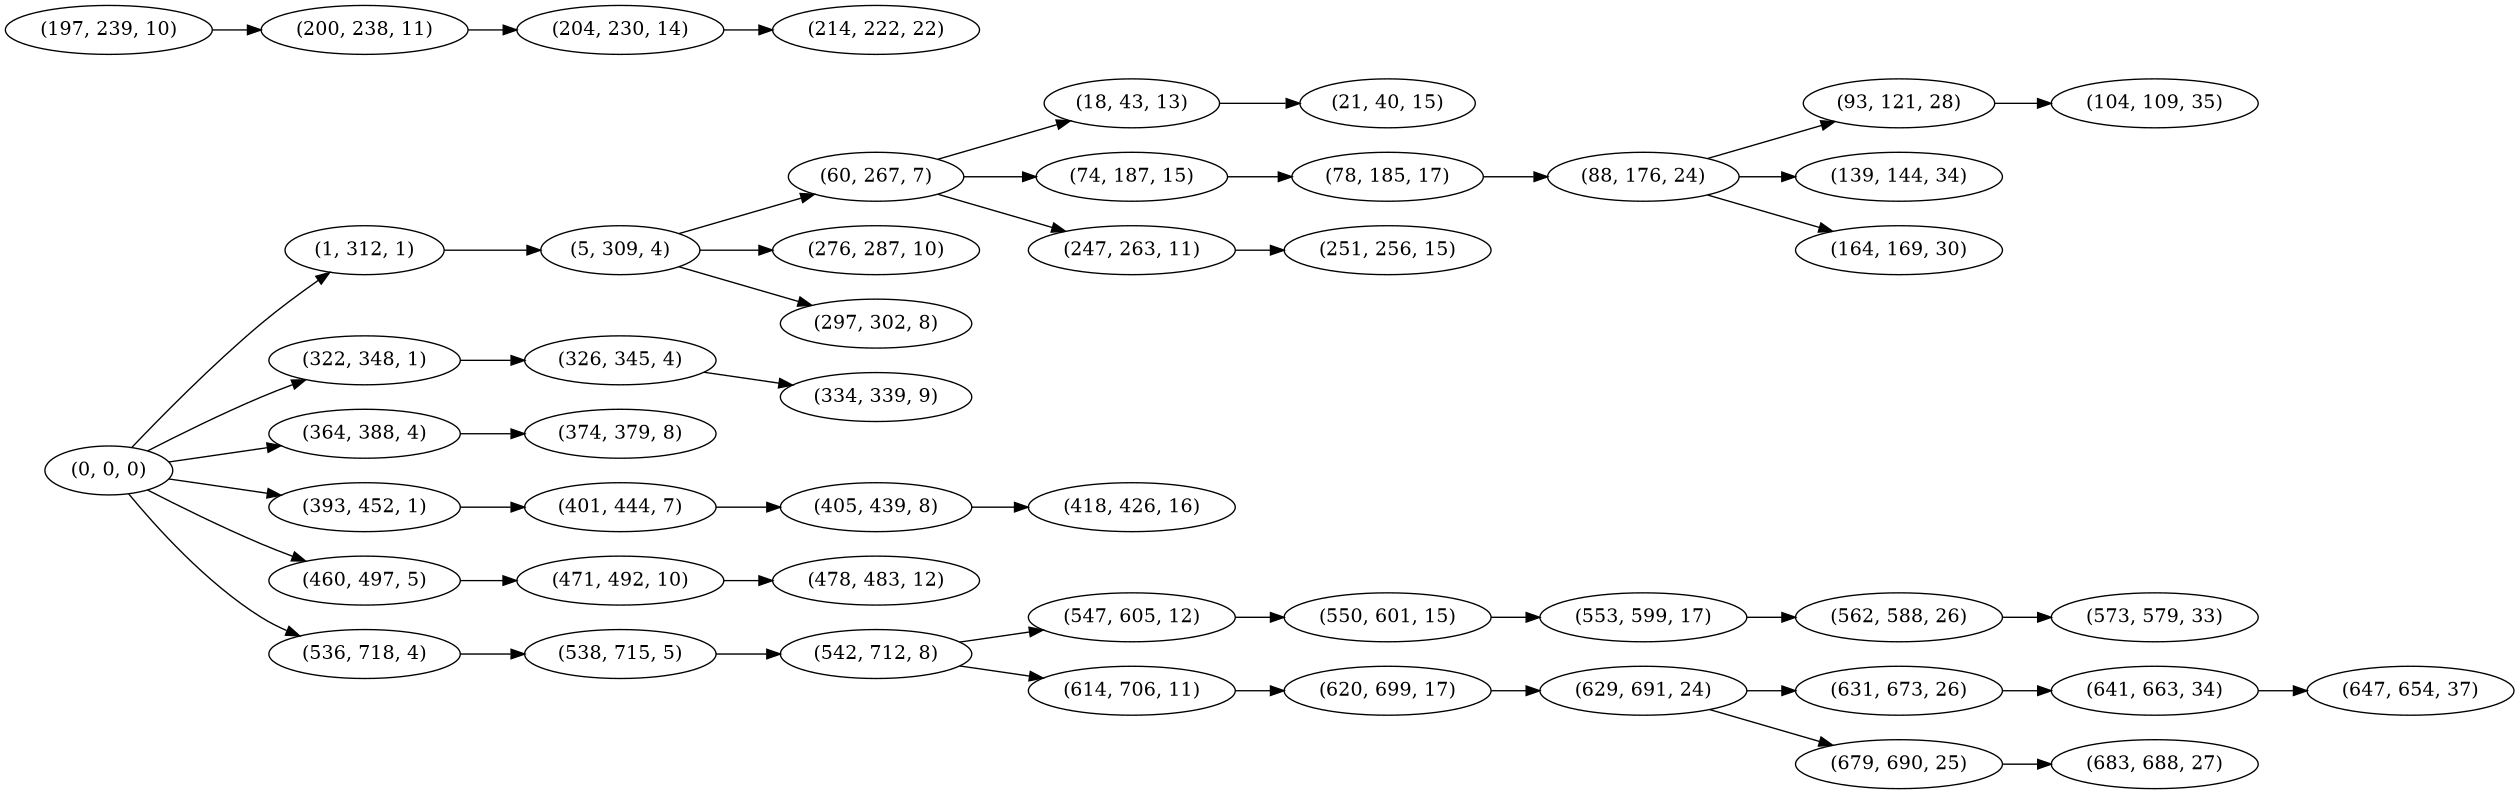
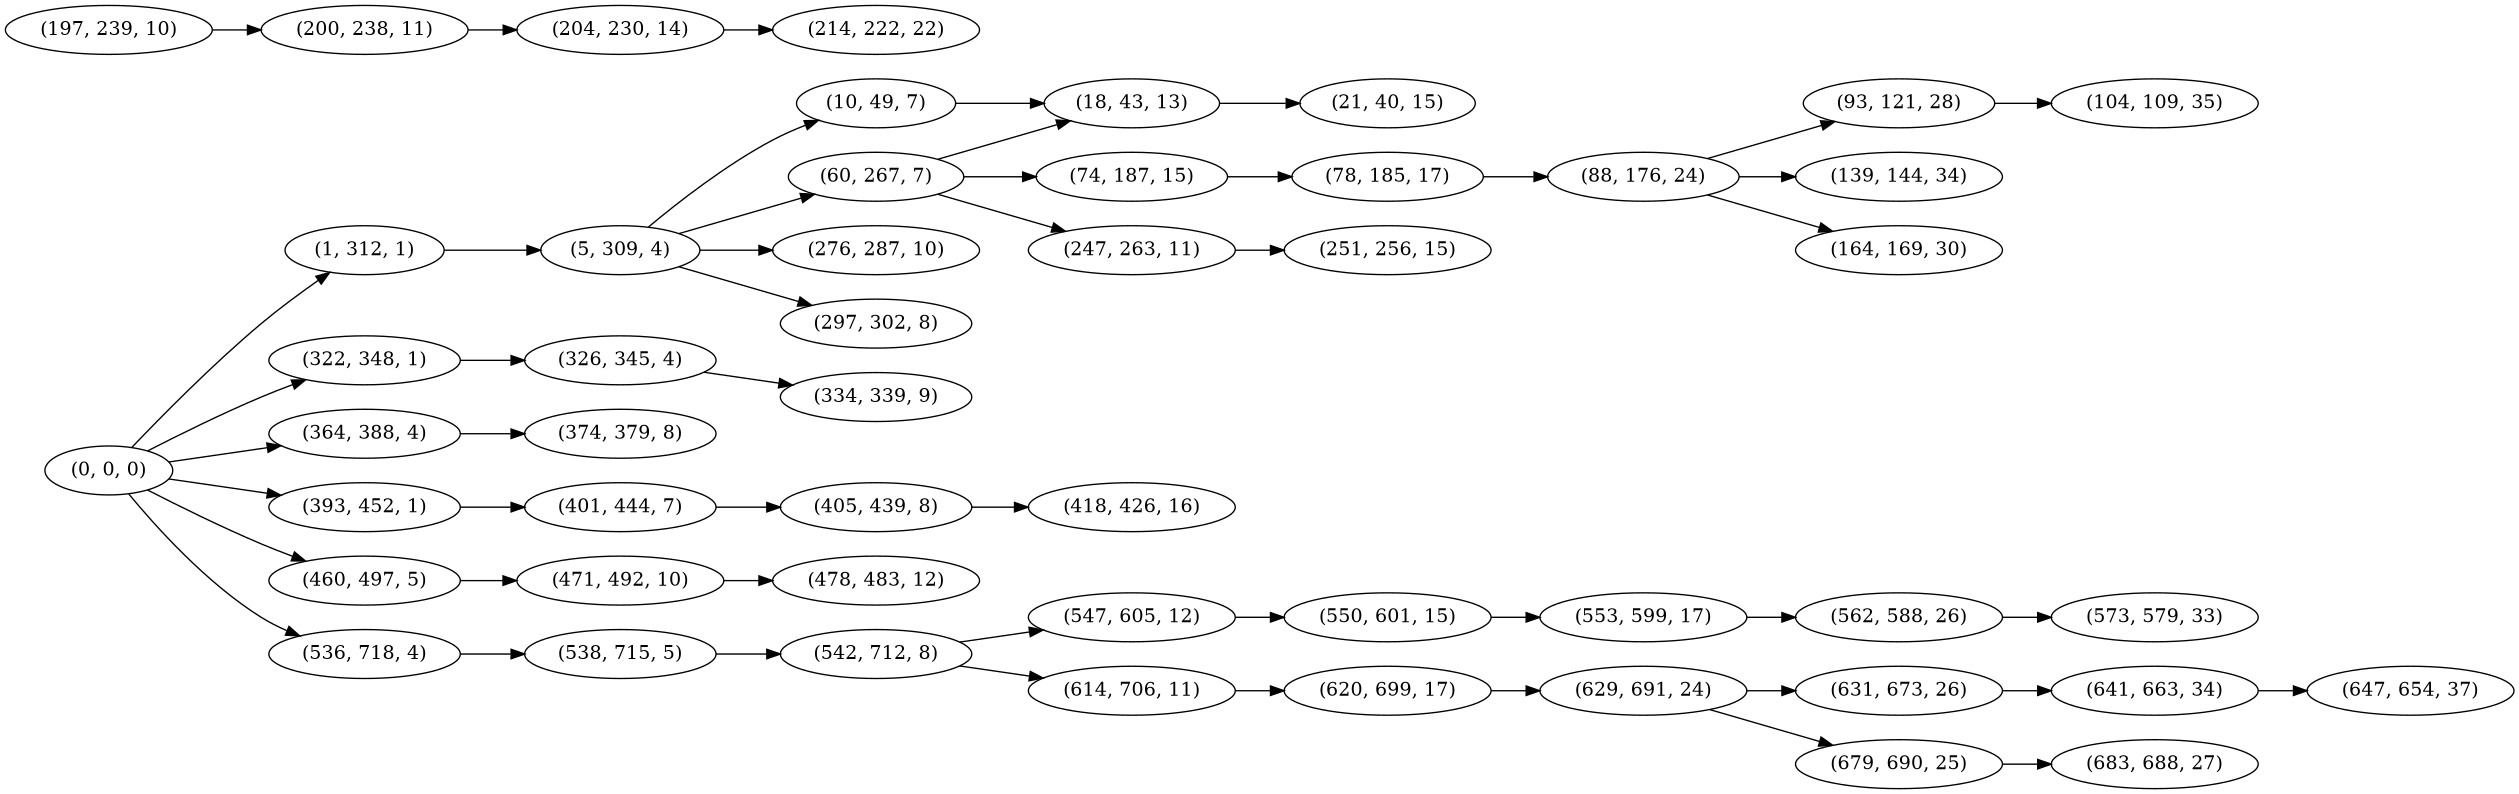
node "(10, 49, 7)": added
